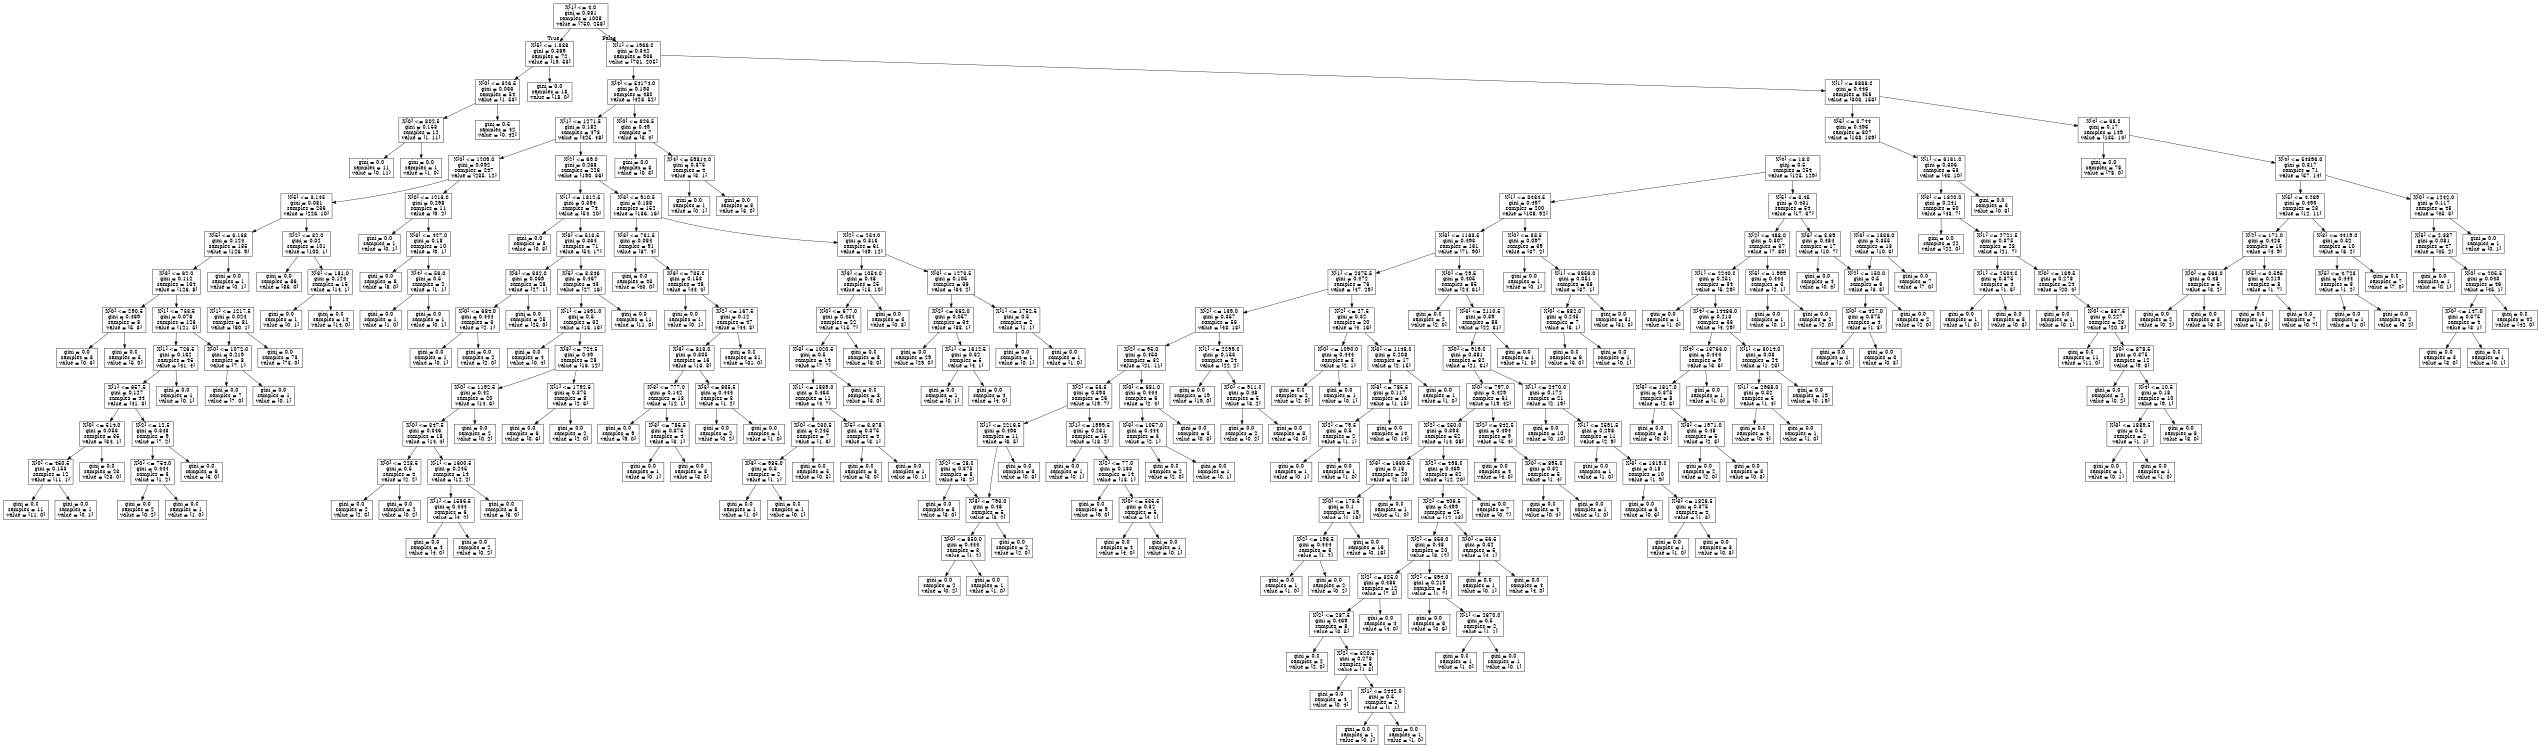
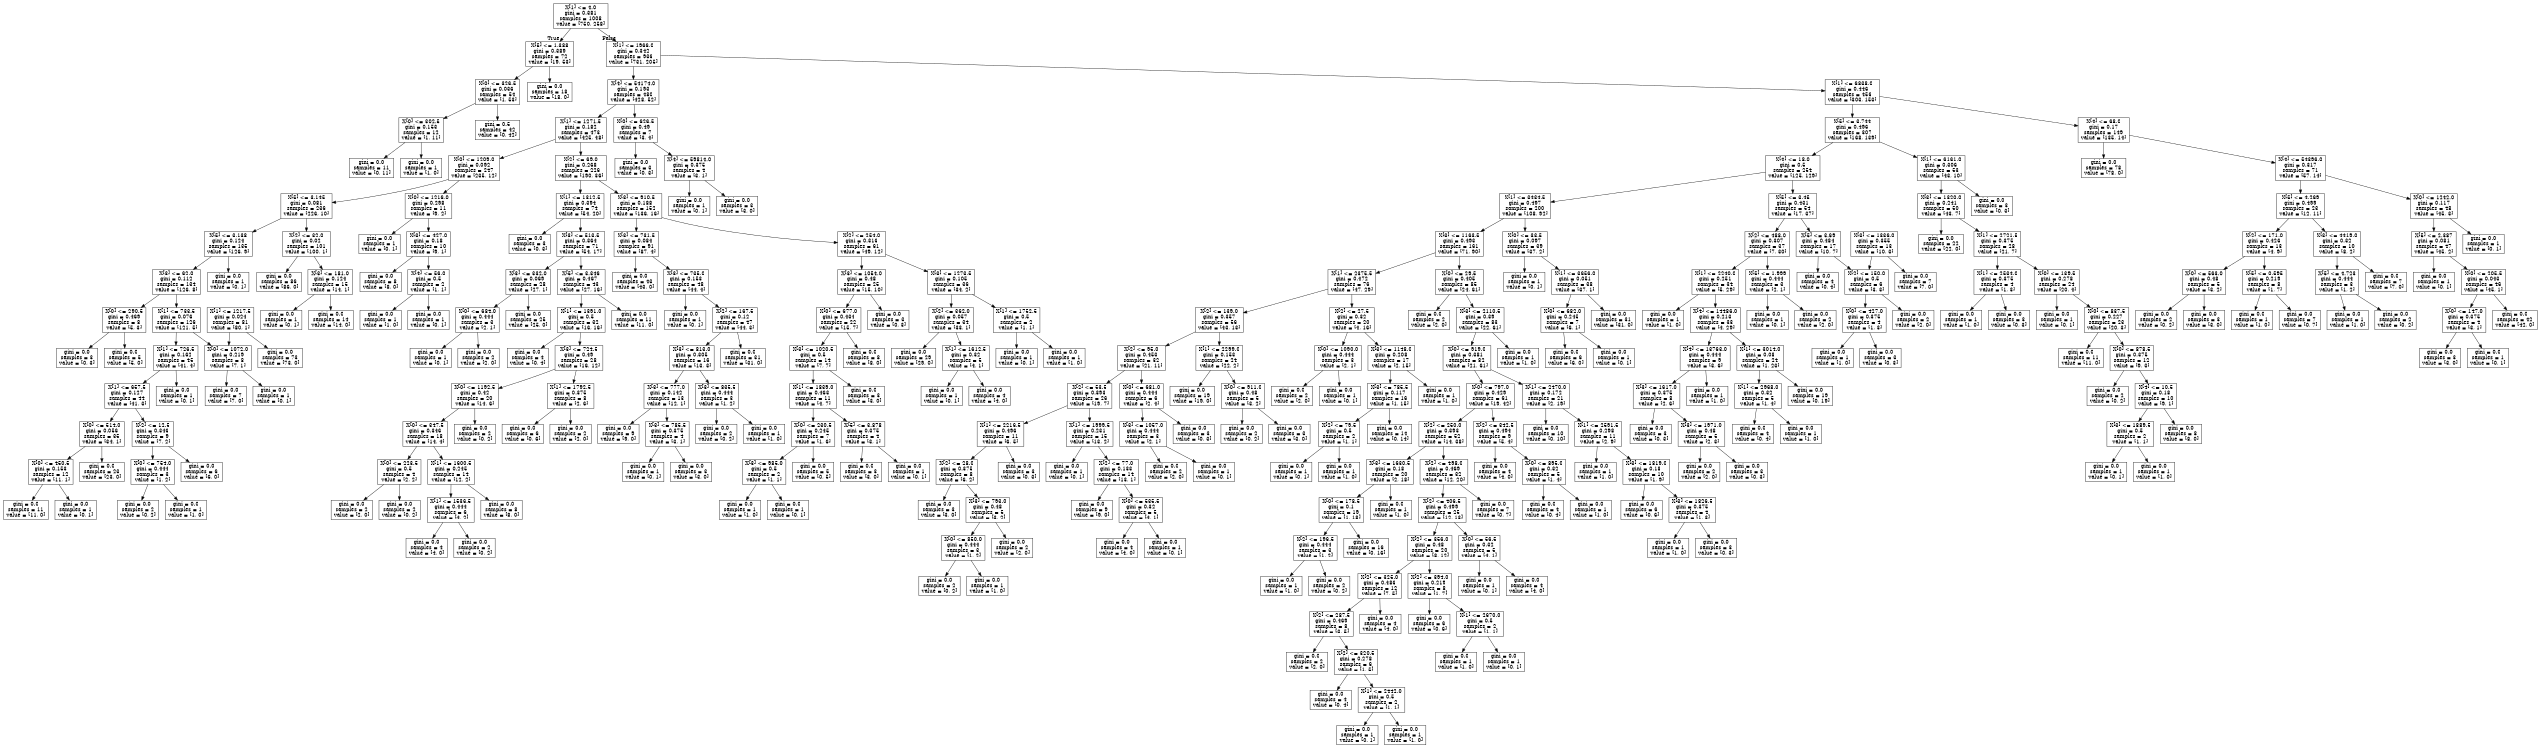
edge "X[5] <= 3.744 gini = 0.496 samples = 307 value = [168, 139]" -> "X[4] <= 18.0 gini = 0.5 samples = 254 value = [125, 129]": added
edge "X[1] <= 2216.5 gini = 0.496 samples = 11 value = [6, 5]" -> "X[3] <= 793.0 gini = 0.48 samples = 5 value = [3, 2]": now "X[1] <= 2216.5 gini = 0.496 samples = 11 value = [6, 5]" -> "X[2] <= 28.0 gini = 0.375 samples = 8 value = [6, 2]"
